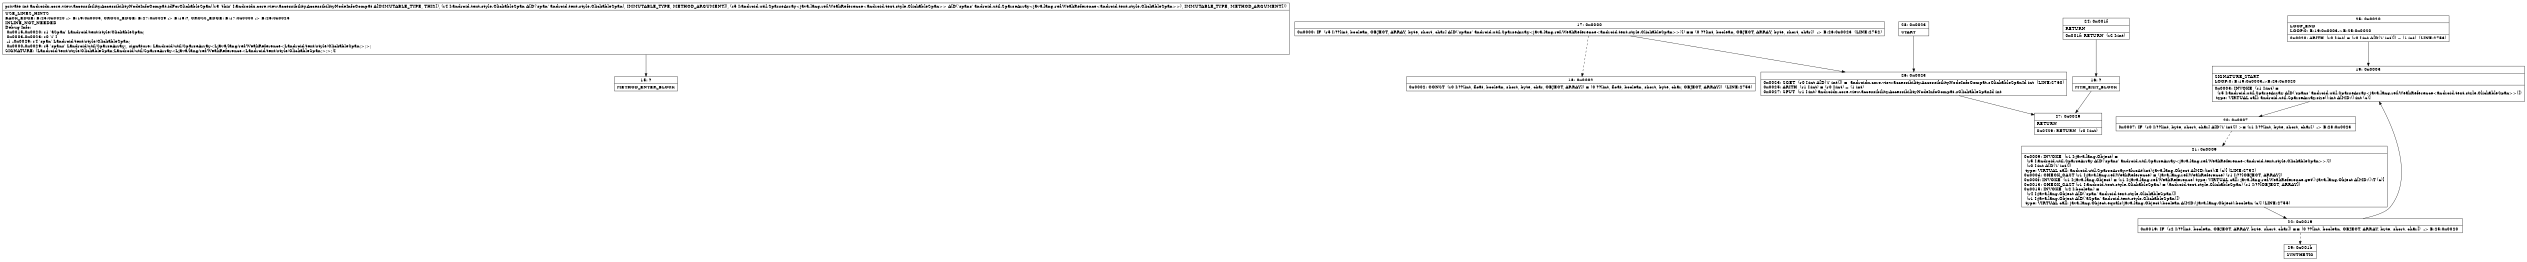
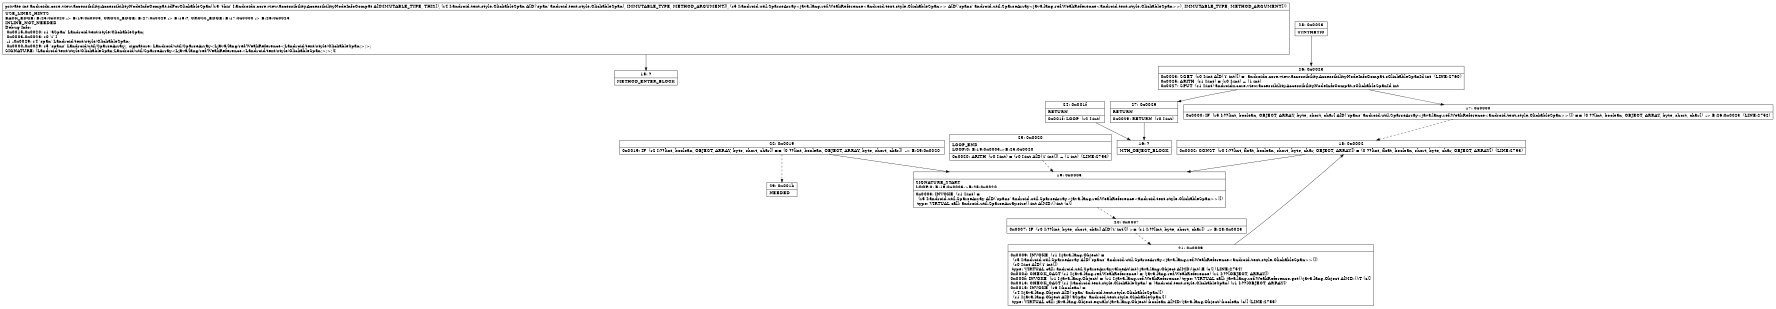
node "28: 0x0023": text "START" -> "SYNTHETIC"
node "24: 0x001f": text "0x001f: RETURN  (r2 I:int)" -> "0x001f: LOOP  (r2 I:int)"
edge "25: 0x0020" -> "19: 0x0003": style solid -> dashed
edge "17: 0x0000" -> "26: 0x0023": reversed
node "16: ?": text "MTH_EXIT_BLOCK" -> "MTH_OBJECT_BLOCK"
edge "16: ?" -> "27: 0x0029": reversed
edge "19: 0x0003" -> "20: 0x0007": style solid -> dashed
node "27: 0x0029": text "0x0429: RETURN  (r0 I:int)" -> "0x0029: RETURN  (r0 I:int)"
edge "18: 0x0002" -> "19: 0x0003": added
node "21: 0x0009": text "0x0015: INVOKE  (r2 I:boolean) =" -> "0x0015: INVOKE  (r6 I:boolean) ="
edge "21: 0x0009" -> "22: 0x0019": now "21: 0x0009" -> "18: 0x0002"
node "29: 0x001b": text "SYNTHETIC" -> "NEEDED"
